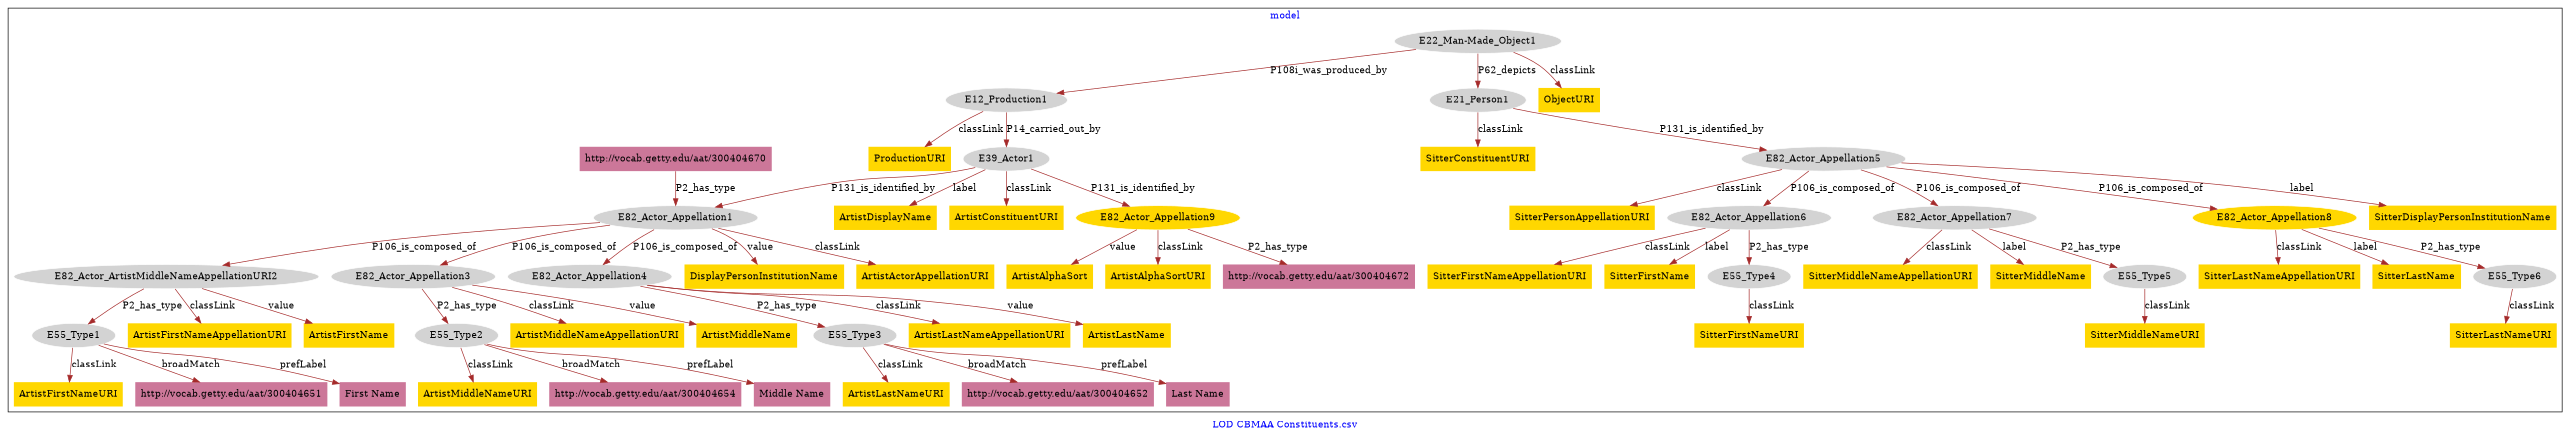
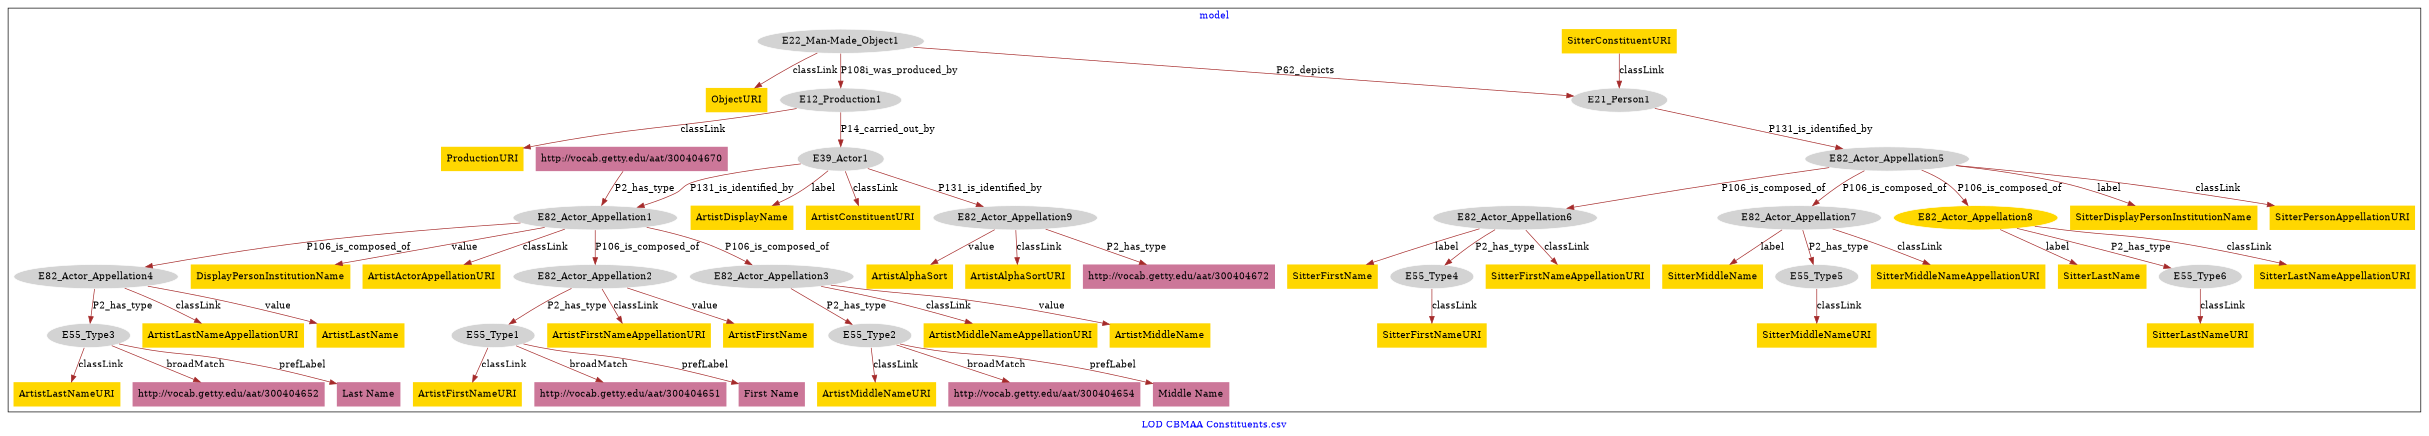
edge "E21_Person1" -> "SitterConstituentURI": reversed
node "E82_Actor_Appellation9": fillcolor gold -> lightgray
node "E82_Actor_ArtistMiddleNameAppellationURI2": label "E82_Actor_ArtistMiddleNameAppellationURI2" -> "E82_Actor_Appellation2"
